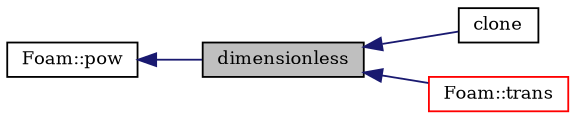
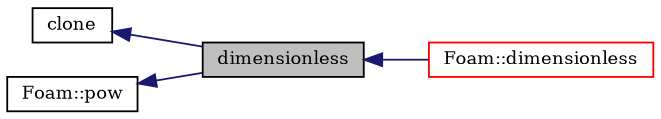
edge "clone" -> "dimensionless": reversed
node "Foam::trans": label "Foam::trans" -> "Foam::dimensionless"
